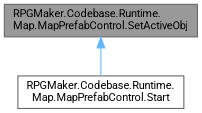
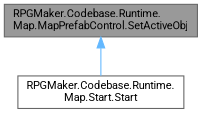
node "RPGMaker.Codebase.Runtime. Map.MapPrefabControl.Start": label "RPGMaker.Codebase.Runtime. Map.MapPrefabControl.Start" -> "RPGMaker.Codebase.Runtime. Map.Start.Start"
